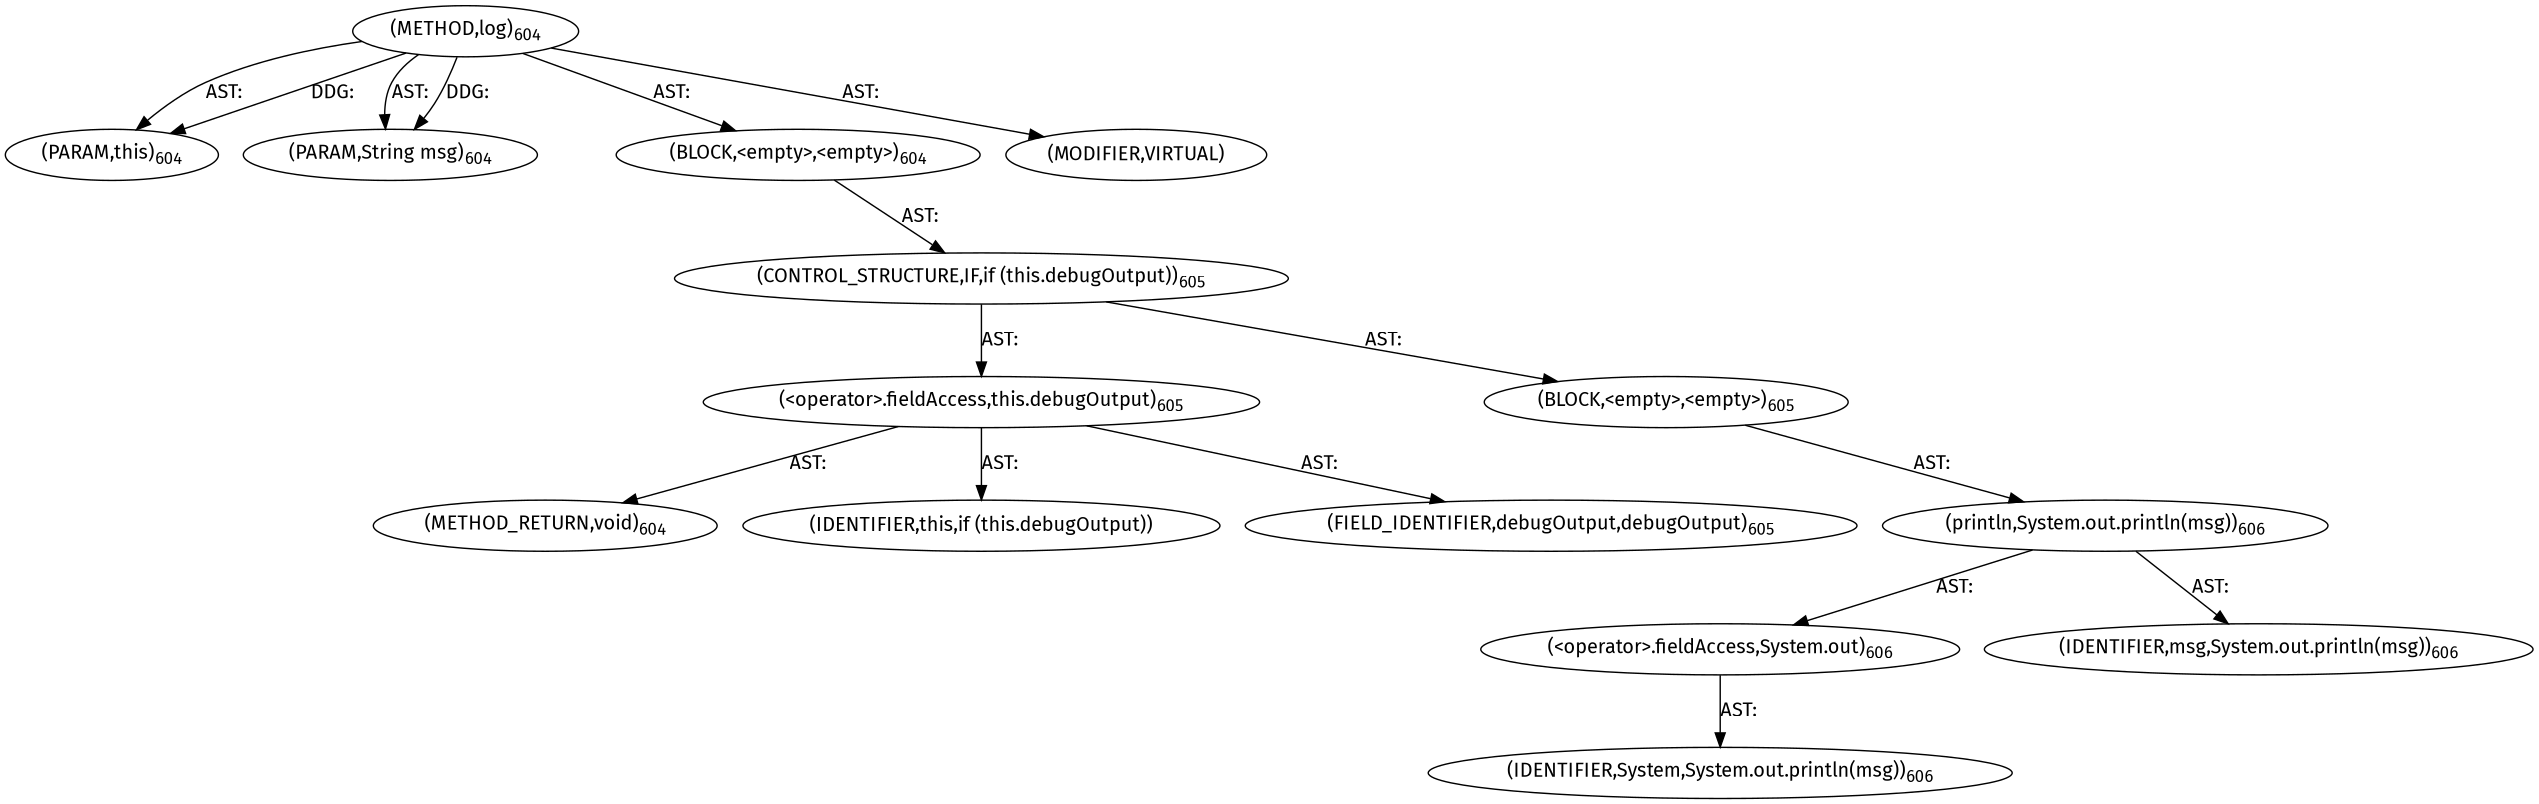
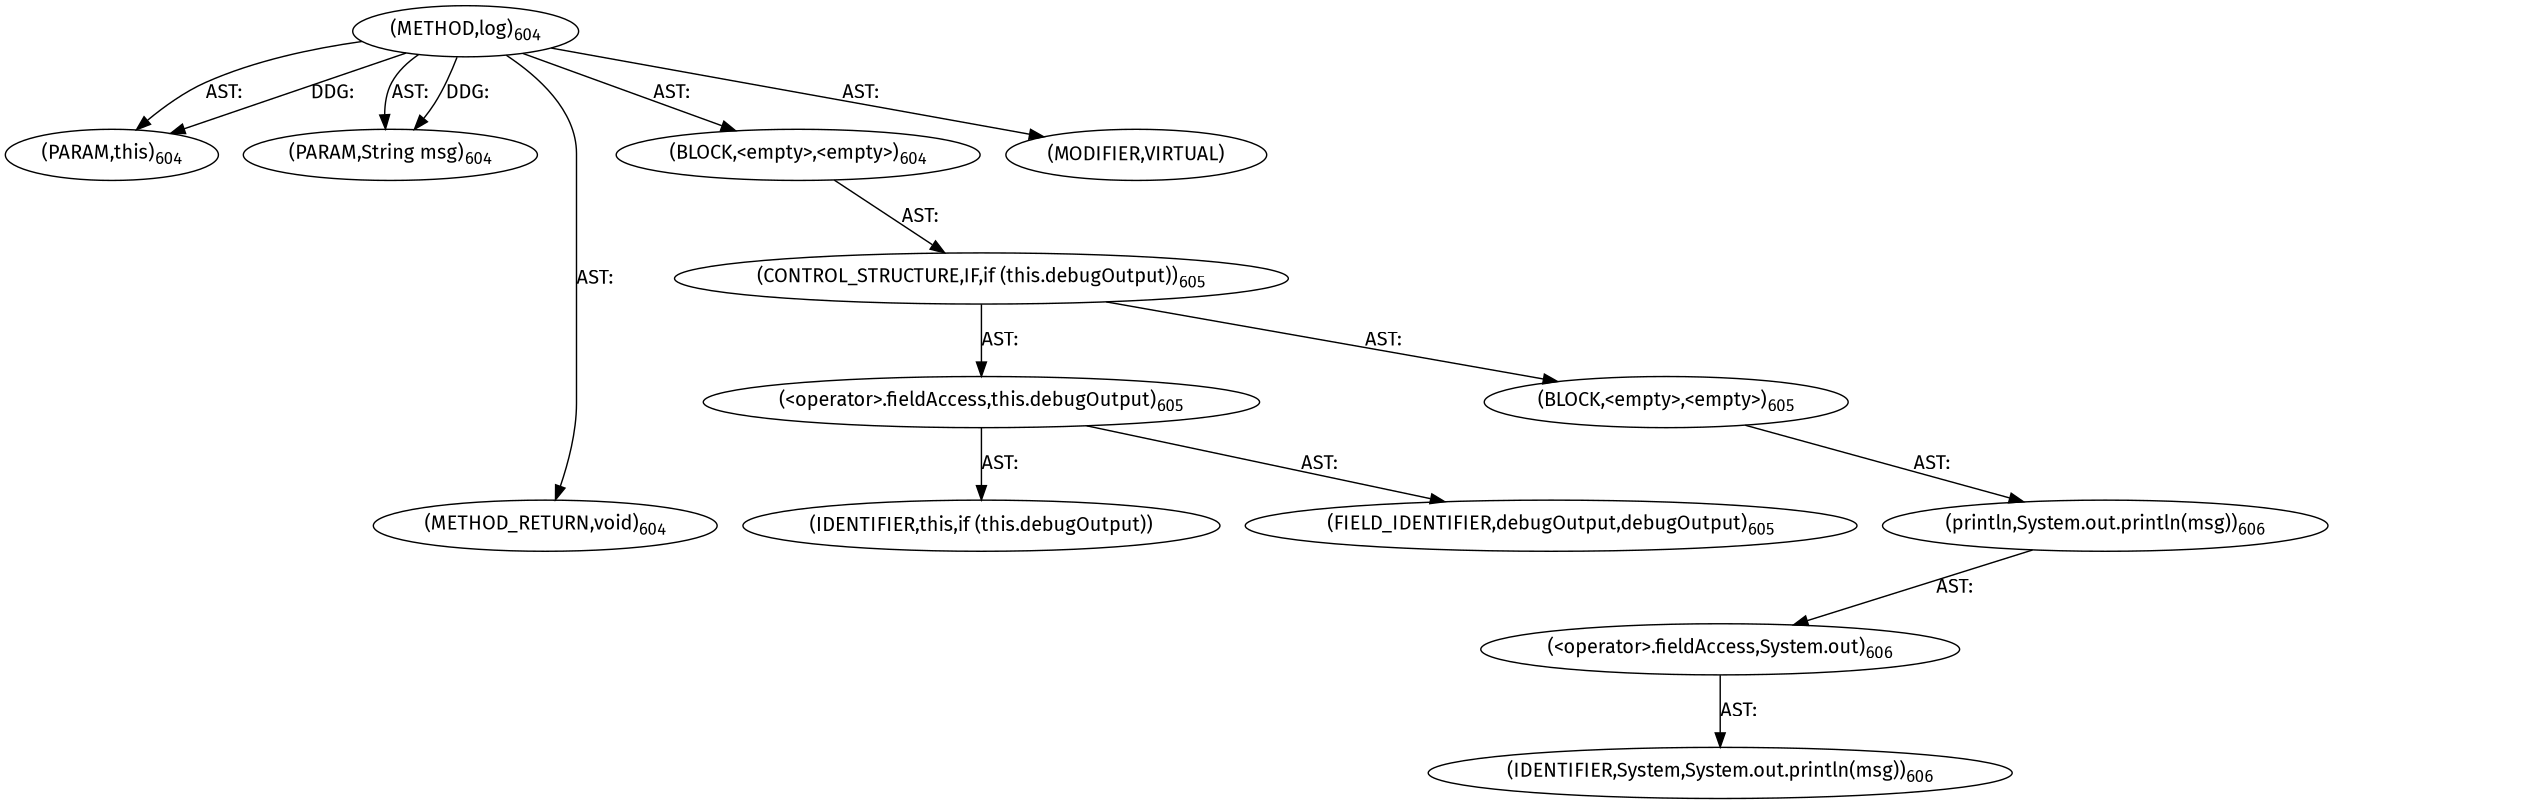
edge "(<operator>.fieldAccess,this.debugOutput)" -> "(METHOD_RETURN,void)": now "(METHOD,log)" -> "(METHOD_RETURN,void)"
node "(IDENTIFIER,msg,System.out.println(msg))": removed
